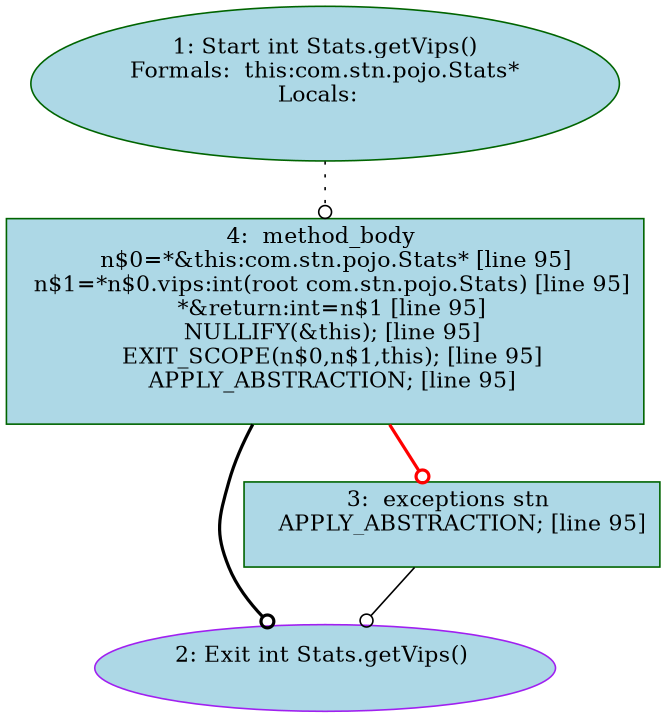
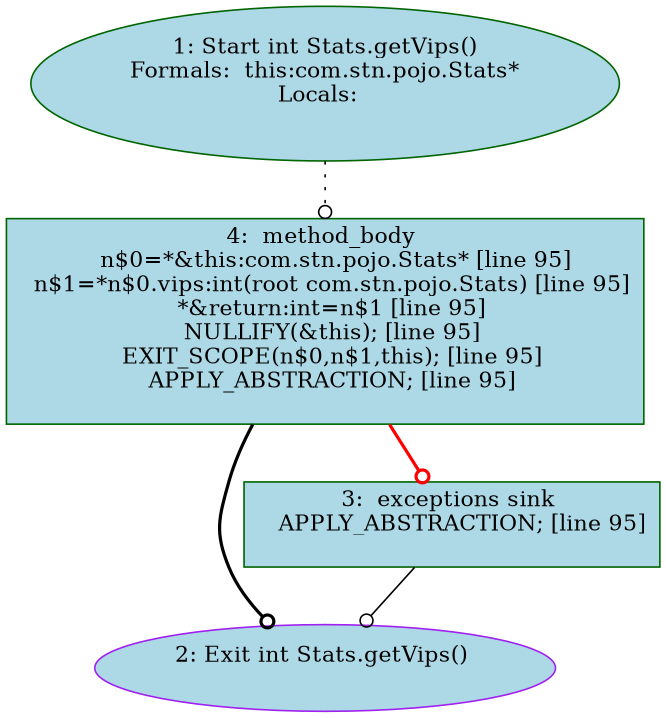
node "3:  exceptions stn APPLY_ABSTRACTION; [line 95]": label "3:  exceptions stn APPLY_ABSTRACTION; [line 95]" -> "3:  exceptions sink APPLY_ABSTRACTION; [line 95]"
